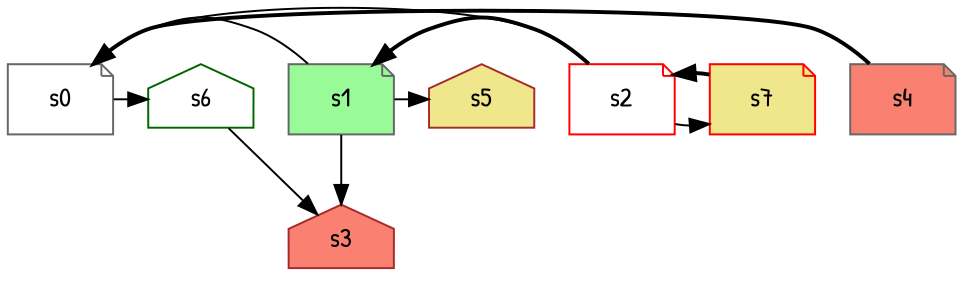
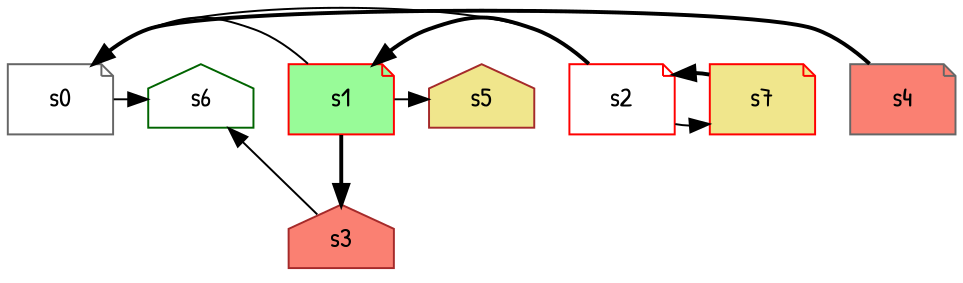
node "s1": color gray40 -> red
edge "s1" -> "s3": style solid -> bold
edge "s6" -> "s3": reversed
